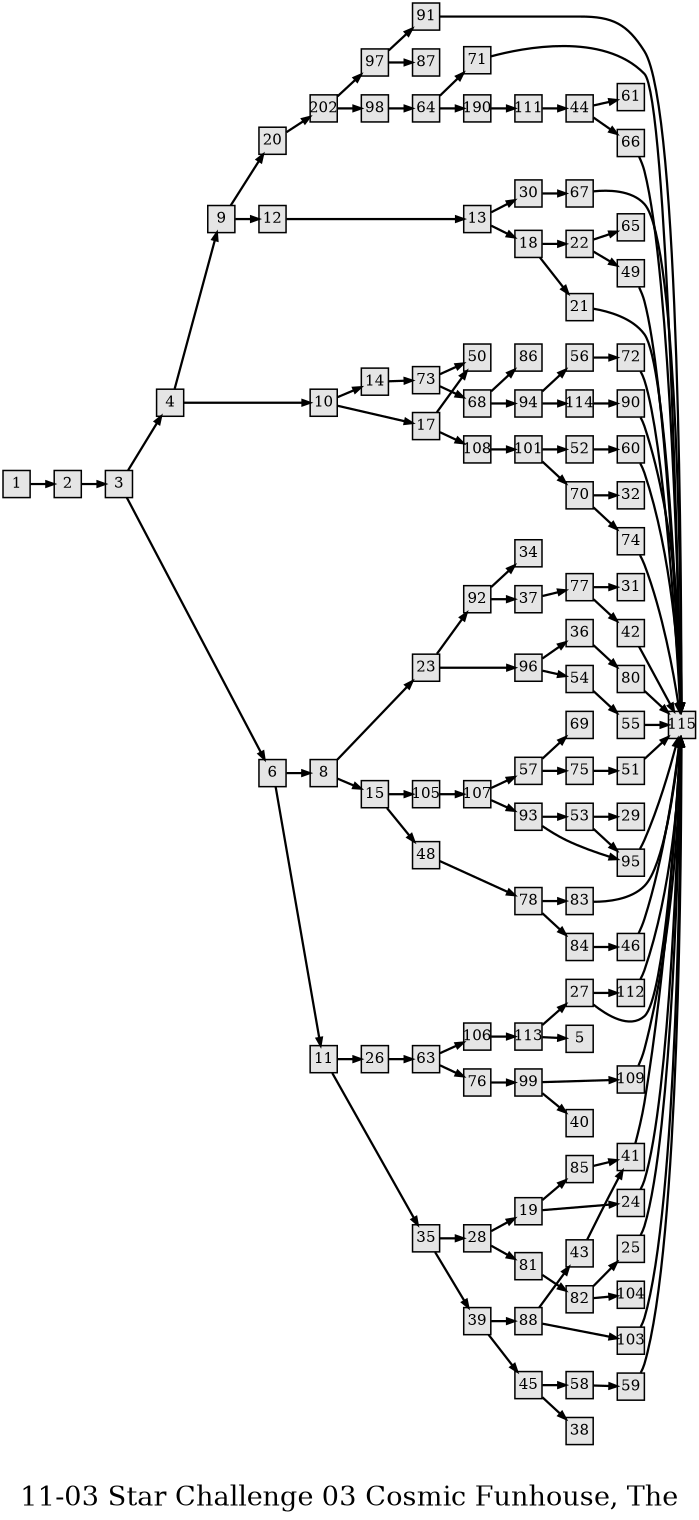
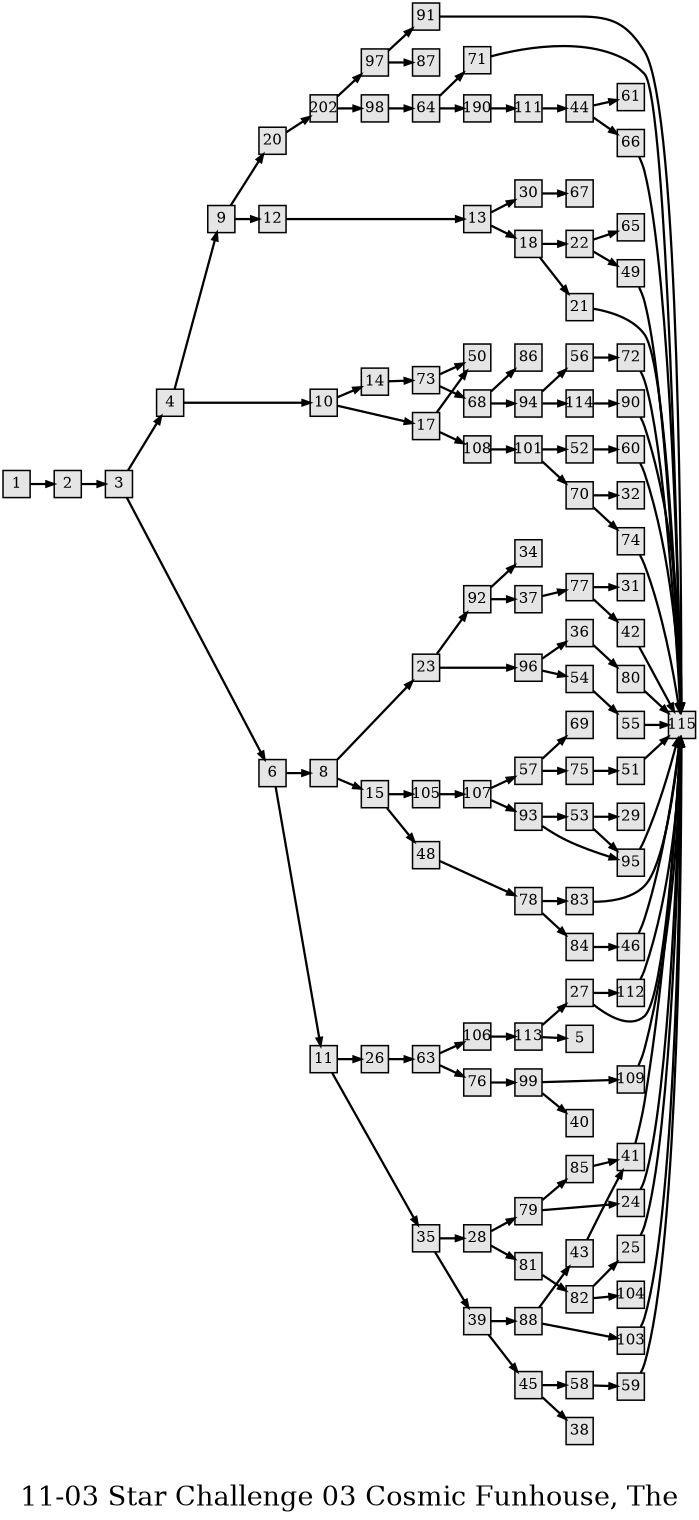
edge "67" -> "115": removed
node "19": label "19" -> "79"
